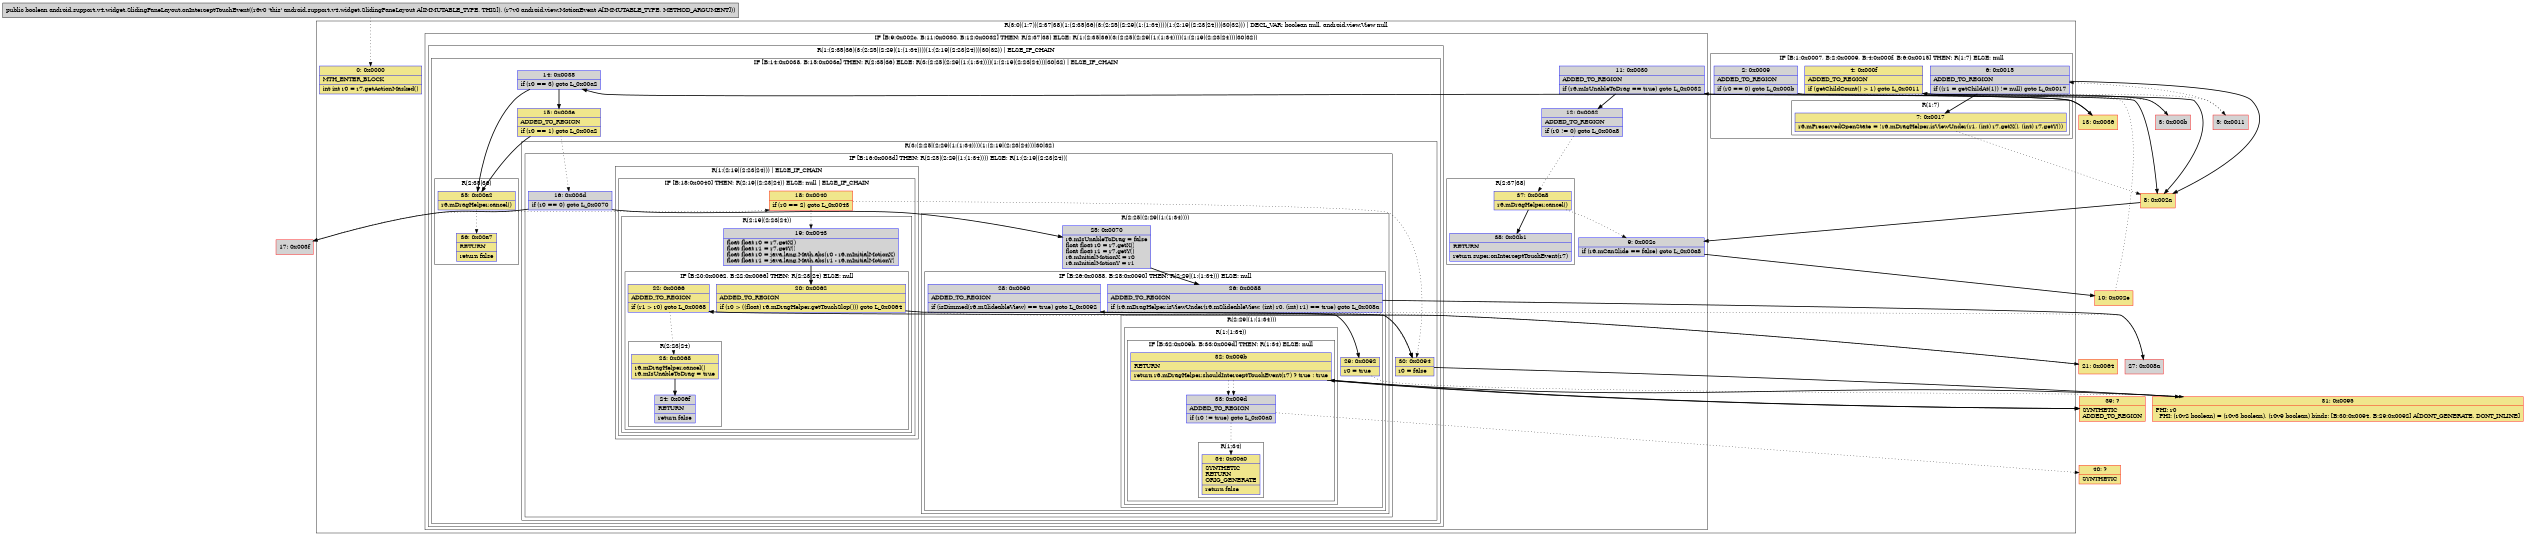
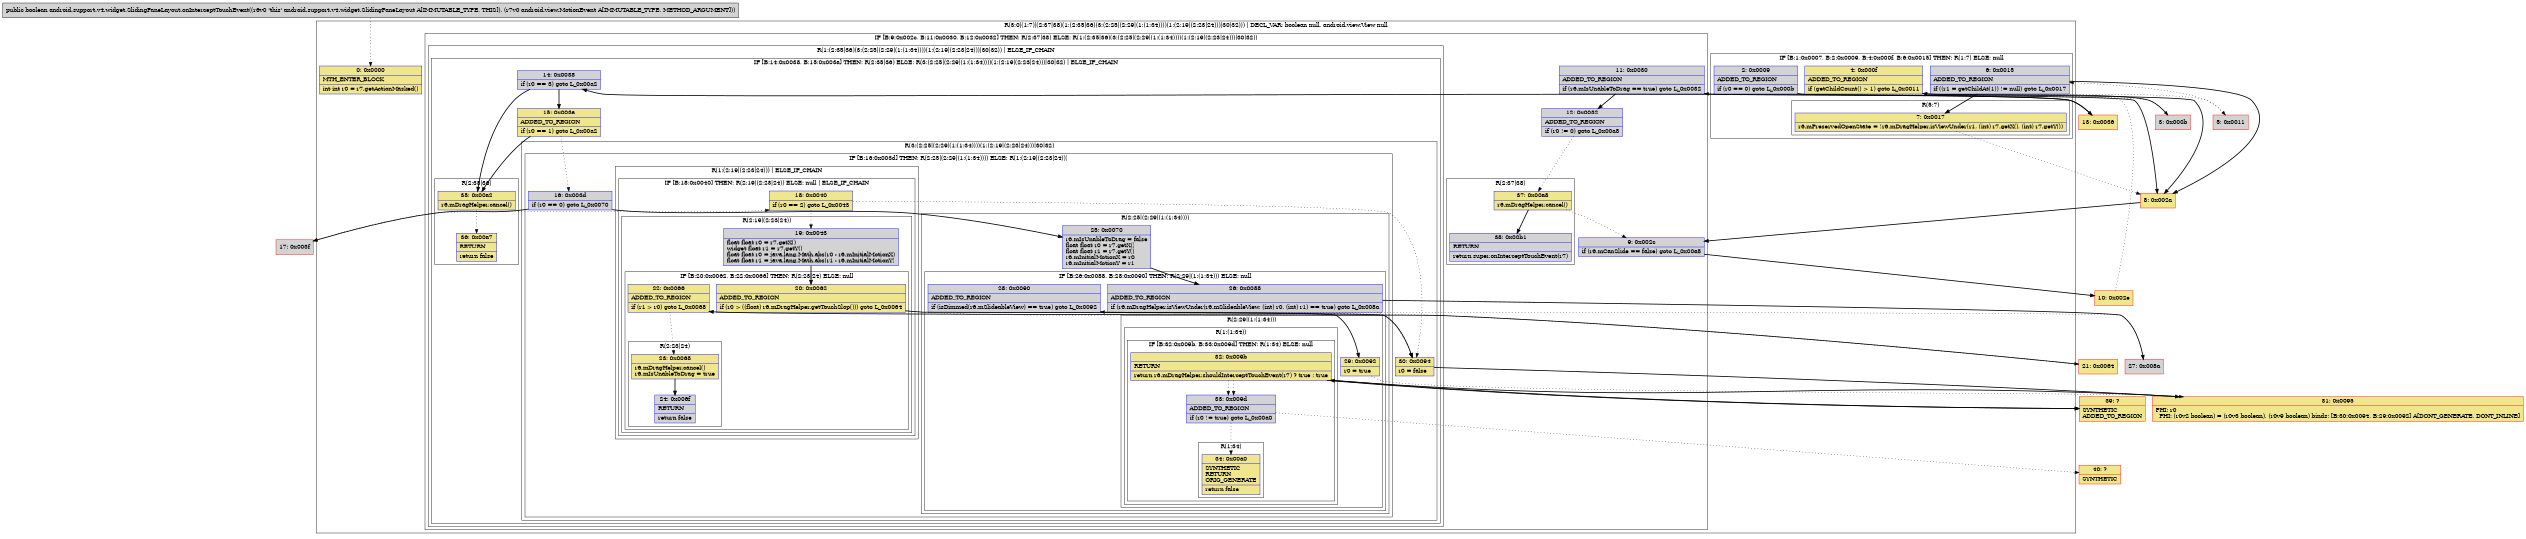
cluster "R(1:7)": label "R(1:7)" -> "R(5:7)"
node "18: 0x0040": color red -> blue
node "19: 0x0043": text "float float r1 = r7.getY()" -> "widget float r1 = r7.getY()"
